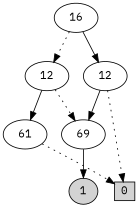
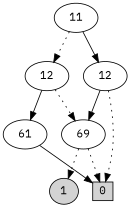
node "16": label "16" -> "11"
edge "69" -> "1": style filled -> dotted
edge "61" -> "0": style dotted -> filled
edge "69" -> "0": added
